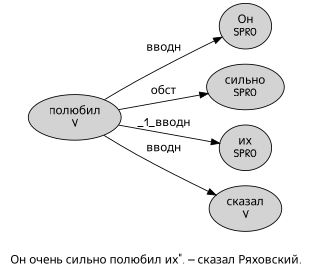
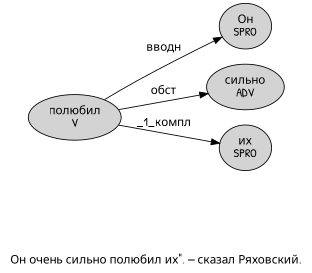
node "сильно SPRO": label "сильно SPRO" -> "сильно ADV"
edge "полюбил V" -> "их SPRO": label "_1_вводн" -> "_1_компл"
node "сказал V": removed
